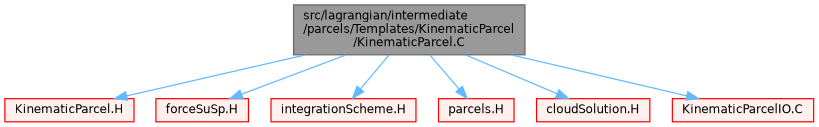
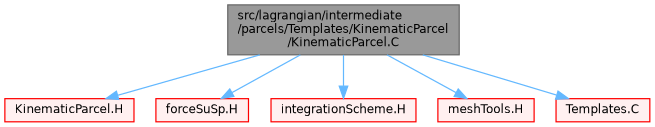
node "parcels.H": label "parcels.H" -> "meshTools.H"
node "cloudSolution.H": removed
node "KinematicParcelIO.C": label "KinematicParcelIO.C" -> "Templates.C"
